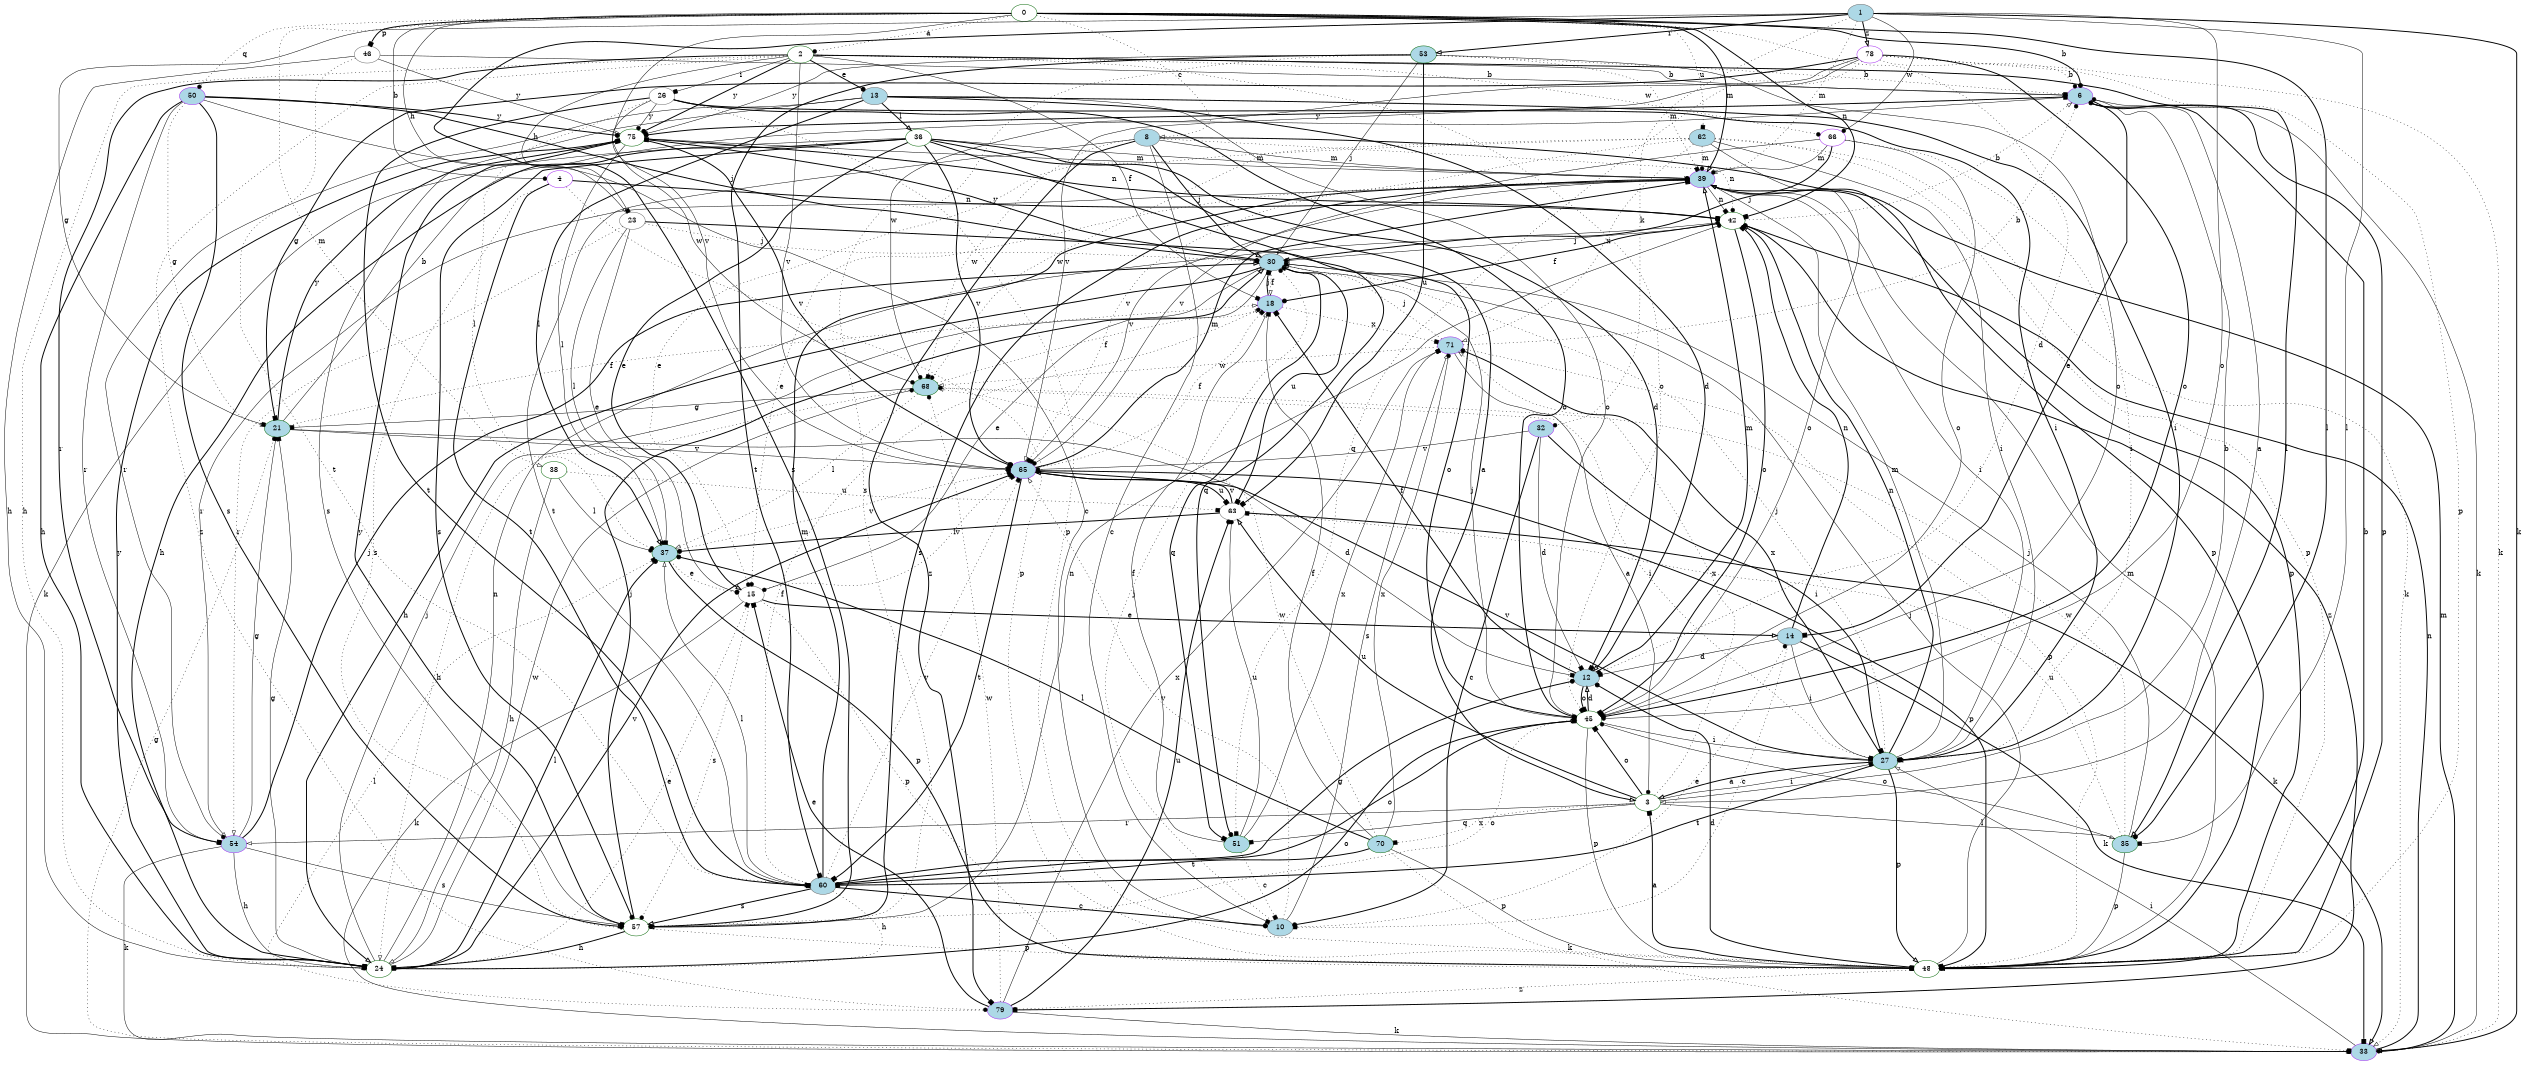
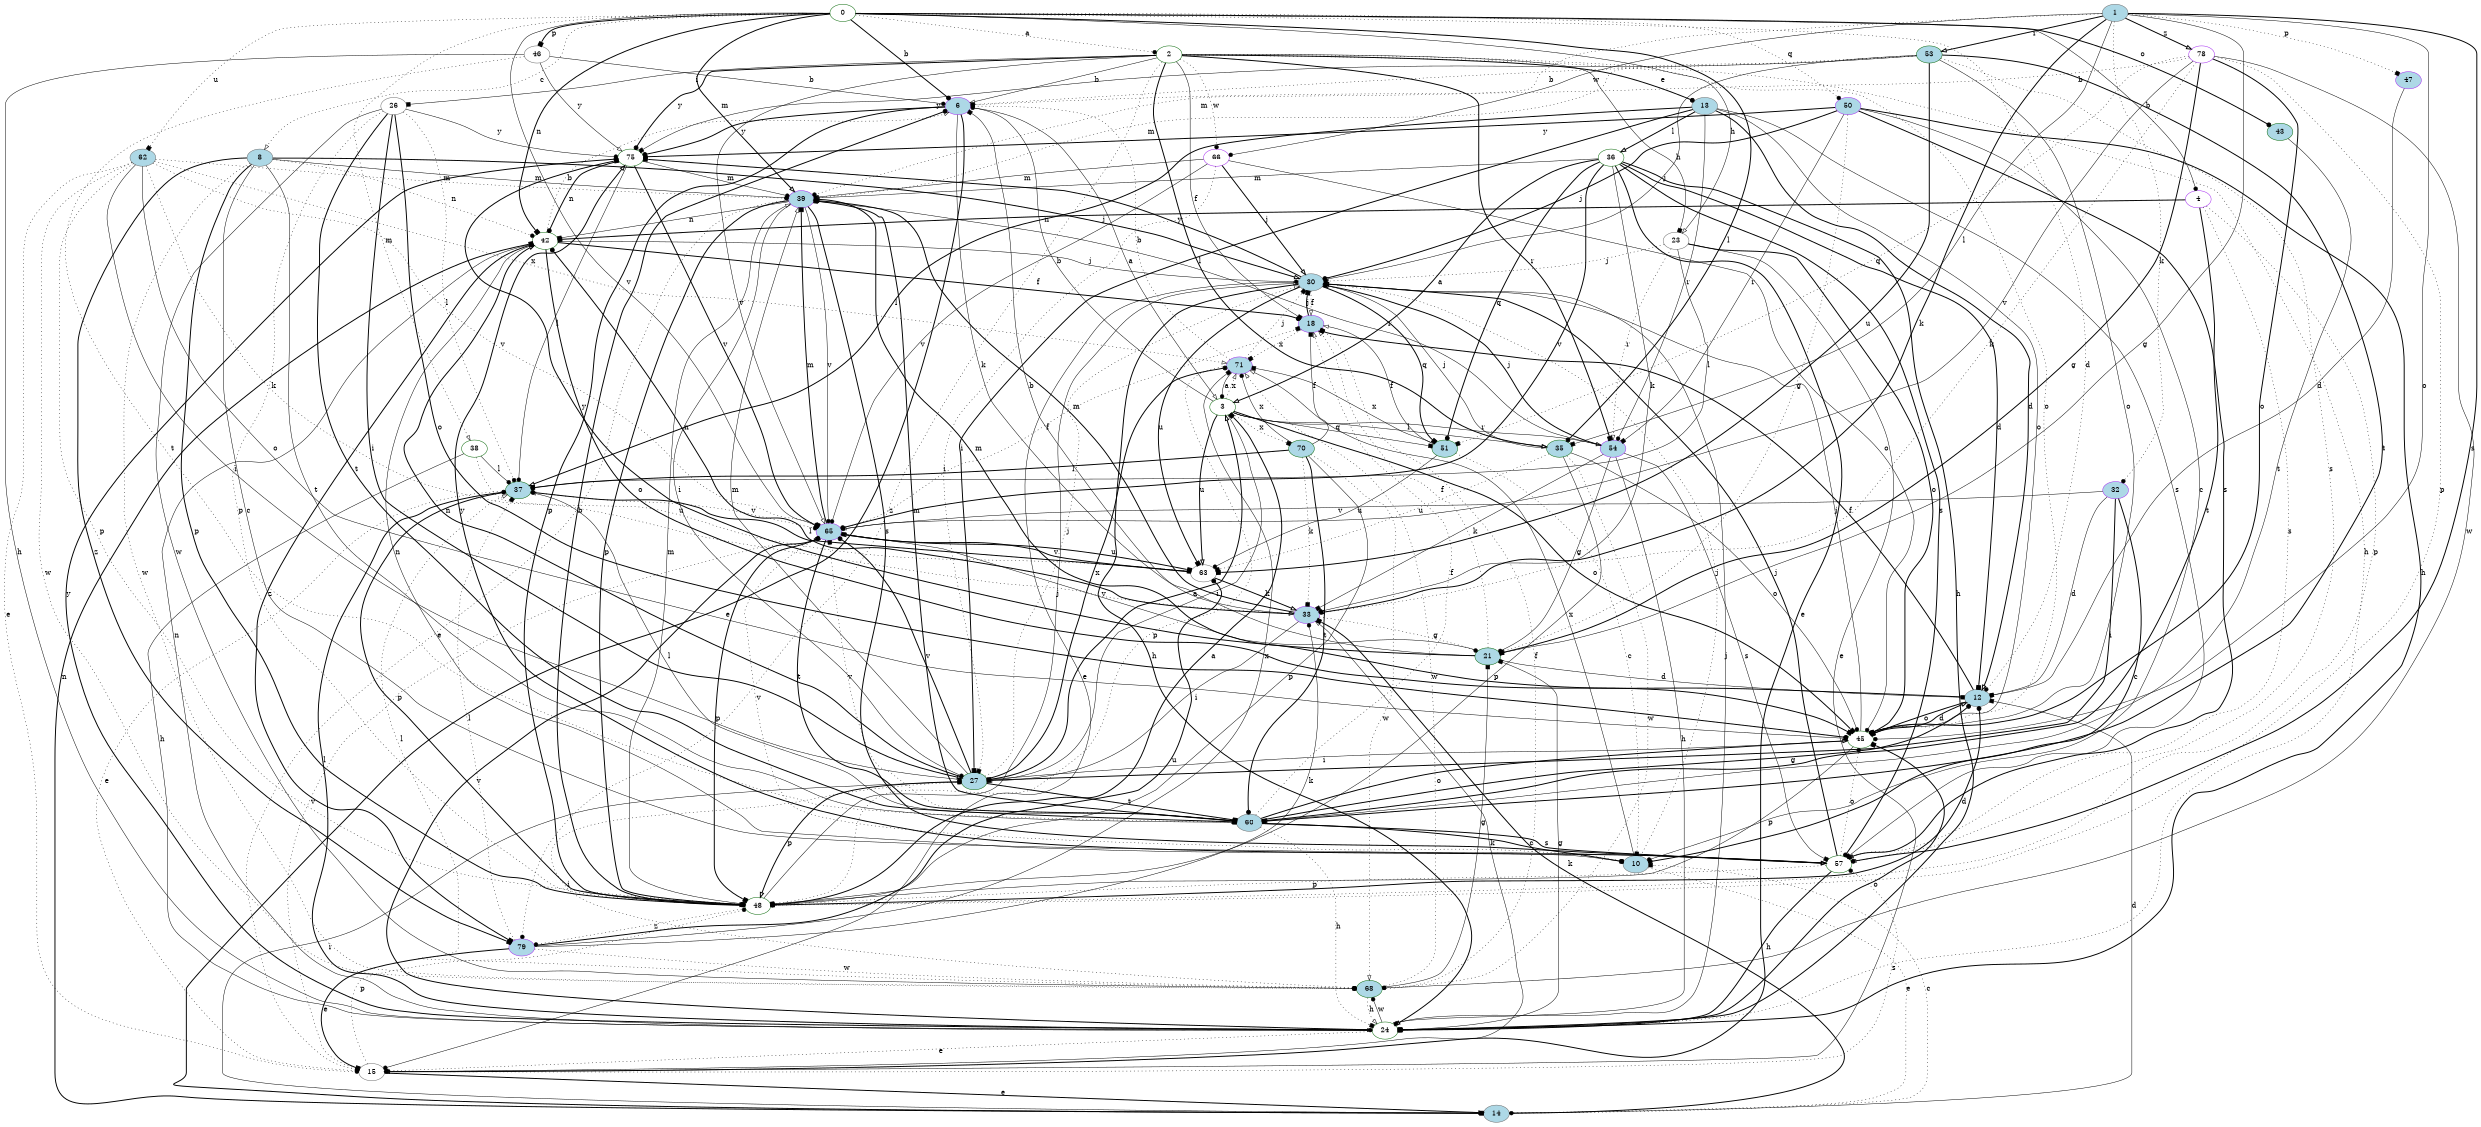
node "47": added
node "43": added
edge "71" -> "68": reversed
edge "10" -> "71": label "s" -> "x"
